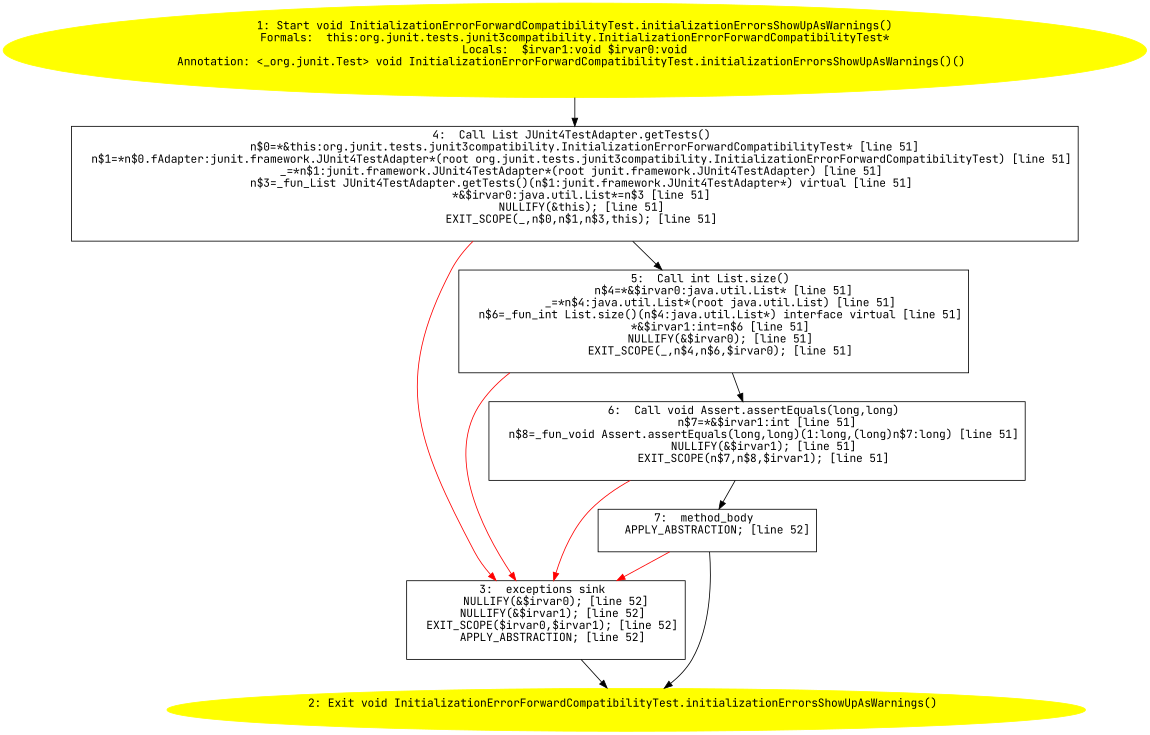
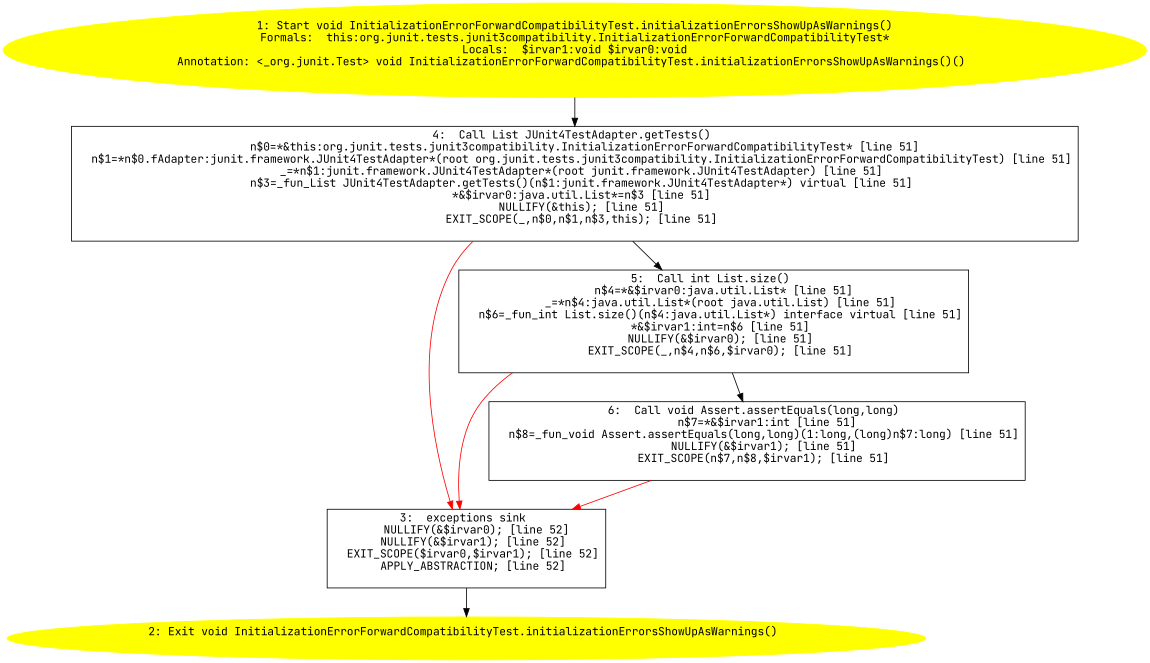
node "7:  method_body APPLY_ABSTRACTION; [line 52]": removed
